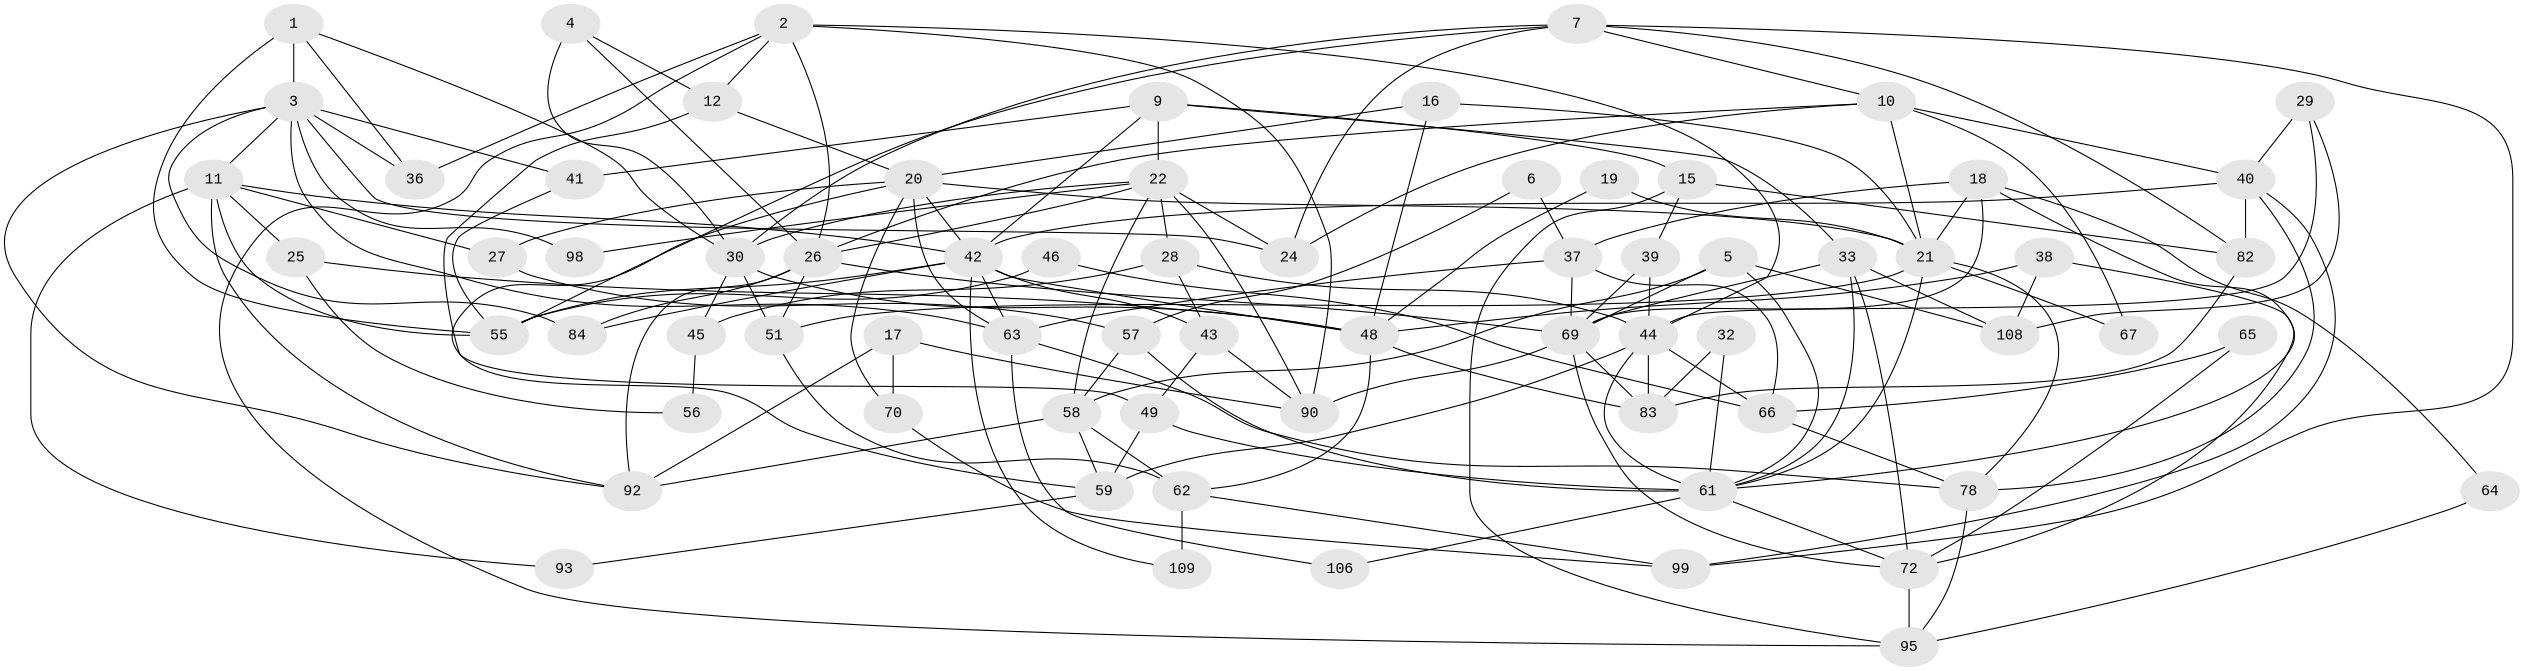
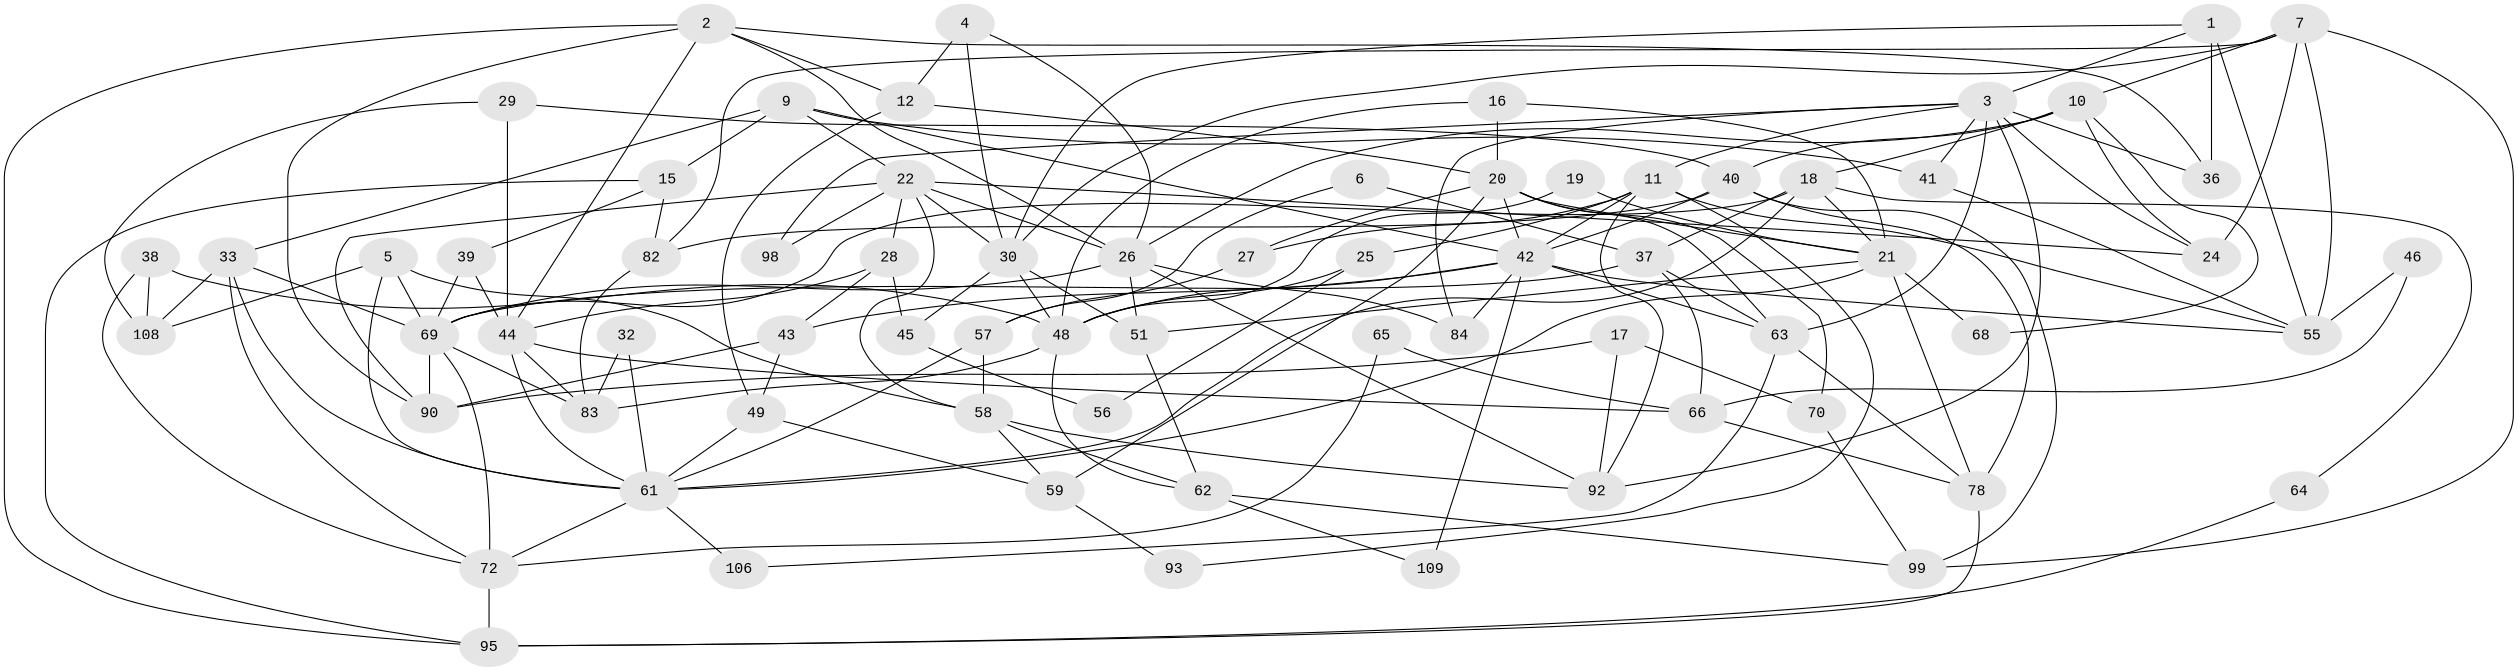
edge "10" -- "21": now "10" -- "18"
node "67": label "67" -> "68"
edge "44" -- "59": removed
